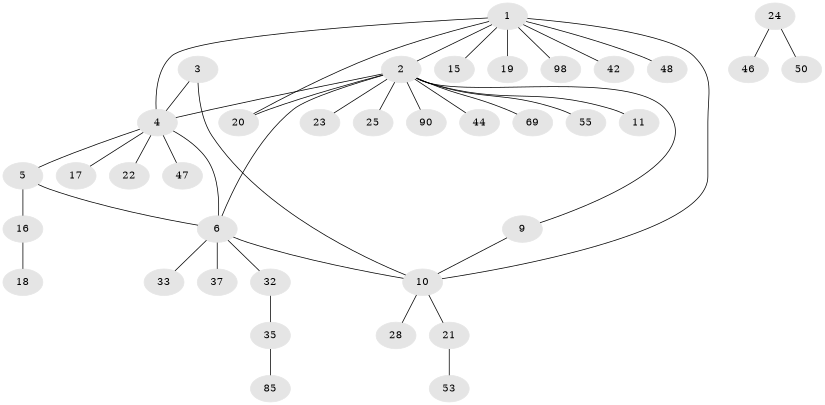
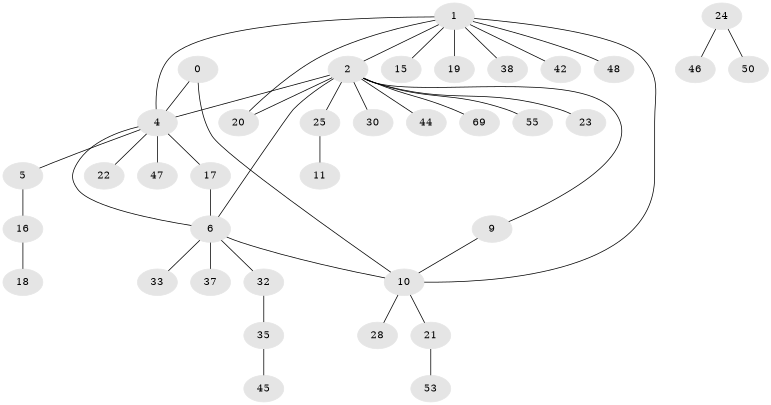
node "3": label "3" -> "0"
node "98": label "98" -> "38"
edge "2" -- "11": now "25" -- "11"
node "90": label "90" -> "30"
edge "5" -- "6": now "17" -- "6"
node "85": label "85" -> "45"
